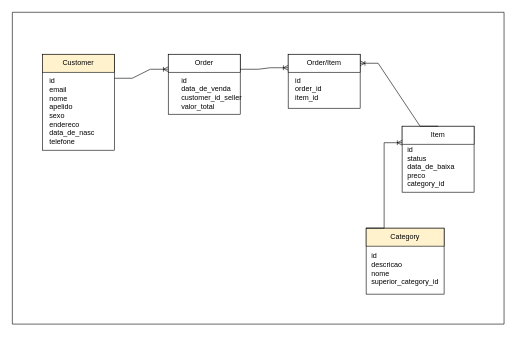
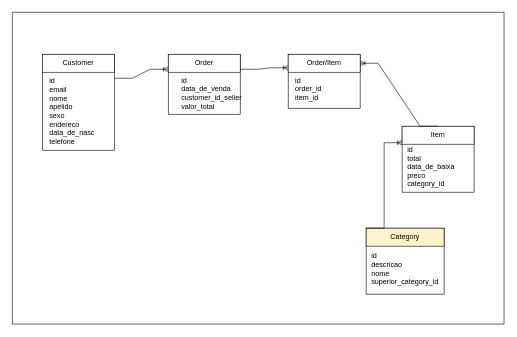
node "Customer": fillcolor #fff2cc -> #ffffff
node "id status data_de_baixa preco category_id": label "id status data_de_baixa preco category_id" -> "id total data_de_baixa preco category_id"
